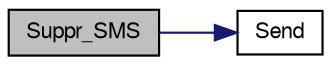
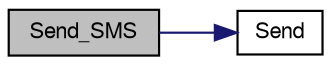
node "Suppr_SMS": label "Suppr_SMS" -> "Send_SMS"
